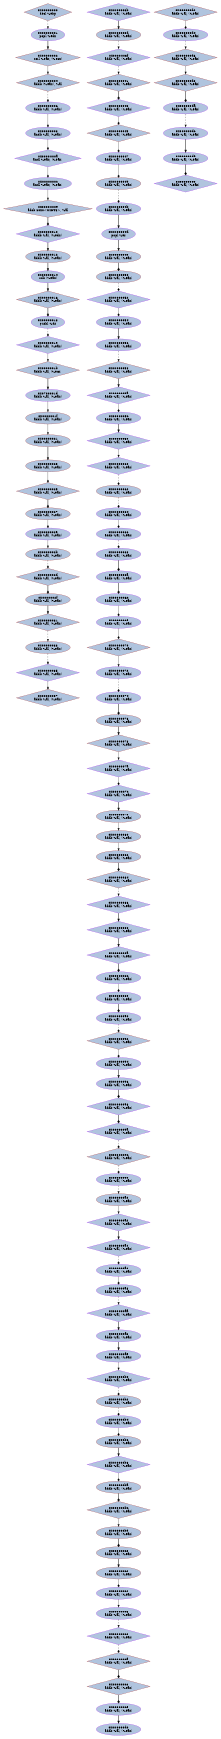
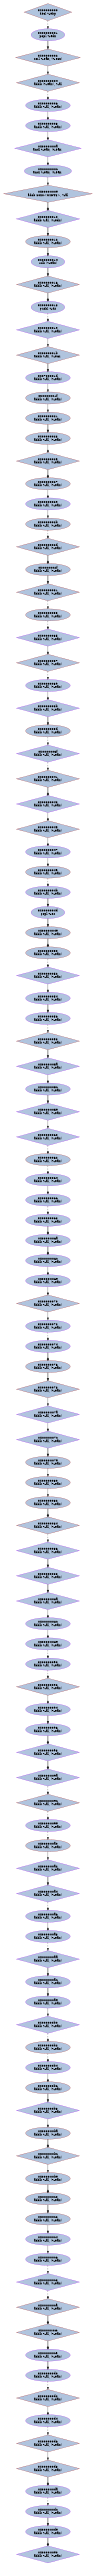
node "0x00000039 addb %al, (%eax)": added
edge "0x0000008a addb %al, (%eax)" -> "0x0000008c addb %al, (%eax)": style bold -> solid
edge "0x0000008e addb %al, (%eax)" -> "0x00000090 addb %al, (%eax)": style bold -> dashed
edge "0x000000d0 addb %al, (%eax)" -> "0x000000d2 addb %al, (%eax)": added
